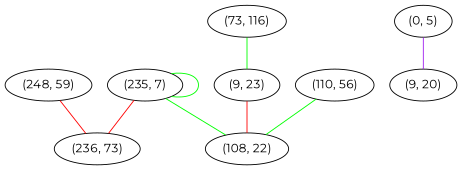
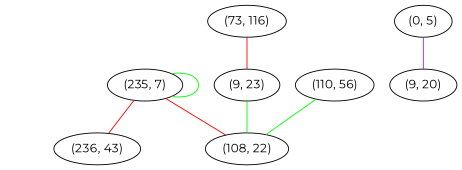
edge "(73, 116)" -- "(9, 23)": color green -> red
node "(248, 59)": removed
edge "(235, 7)" -- "(108, 22)": color green -> red
edge "(9, 23)" -- "(108, 22)": color red -> green
node "(236, 73)": label "(236, 73)" -> "(236, 43)"
